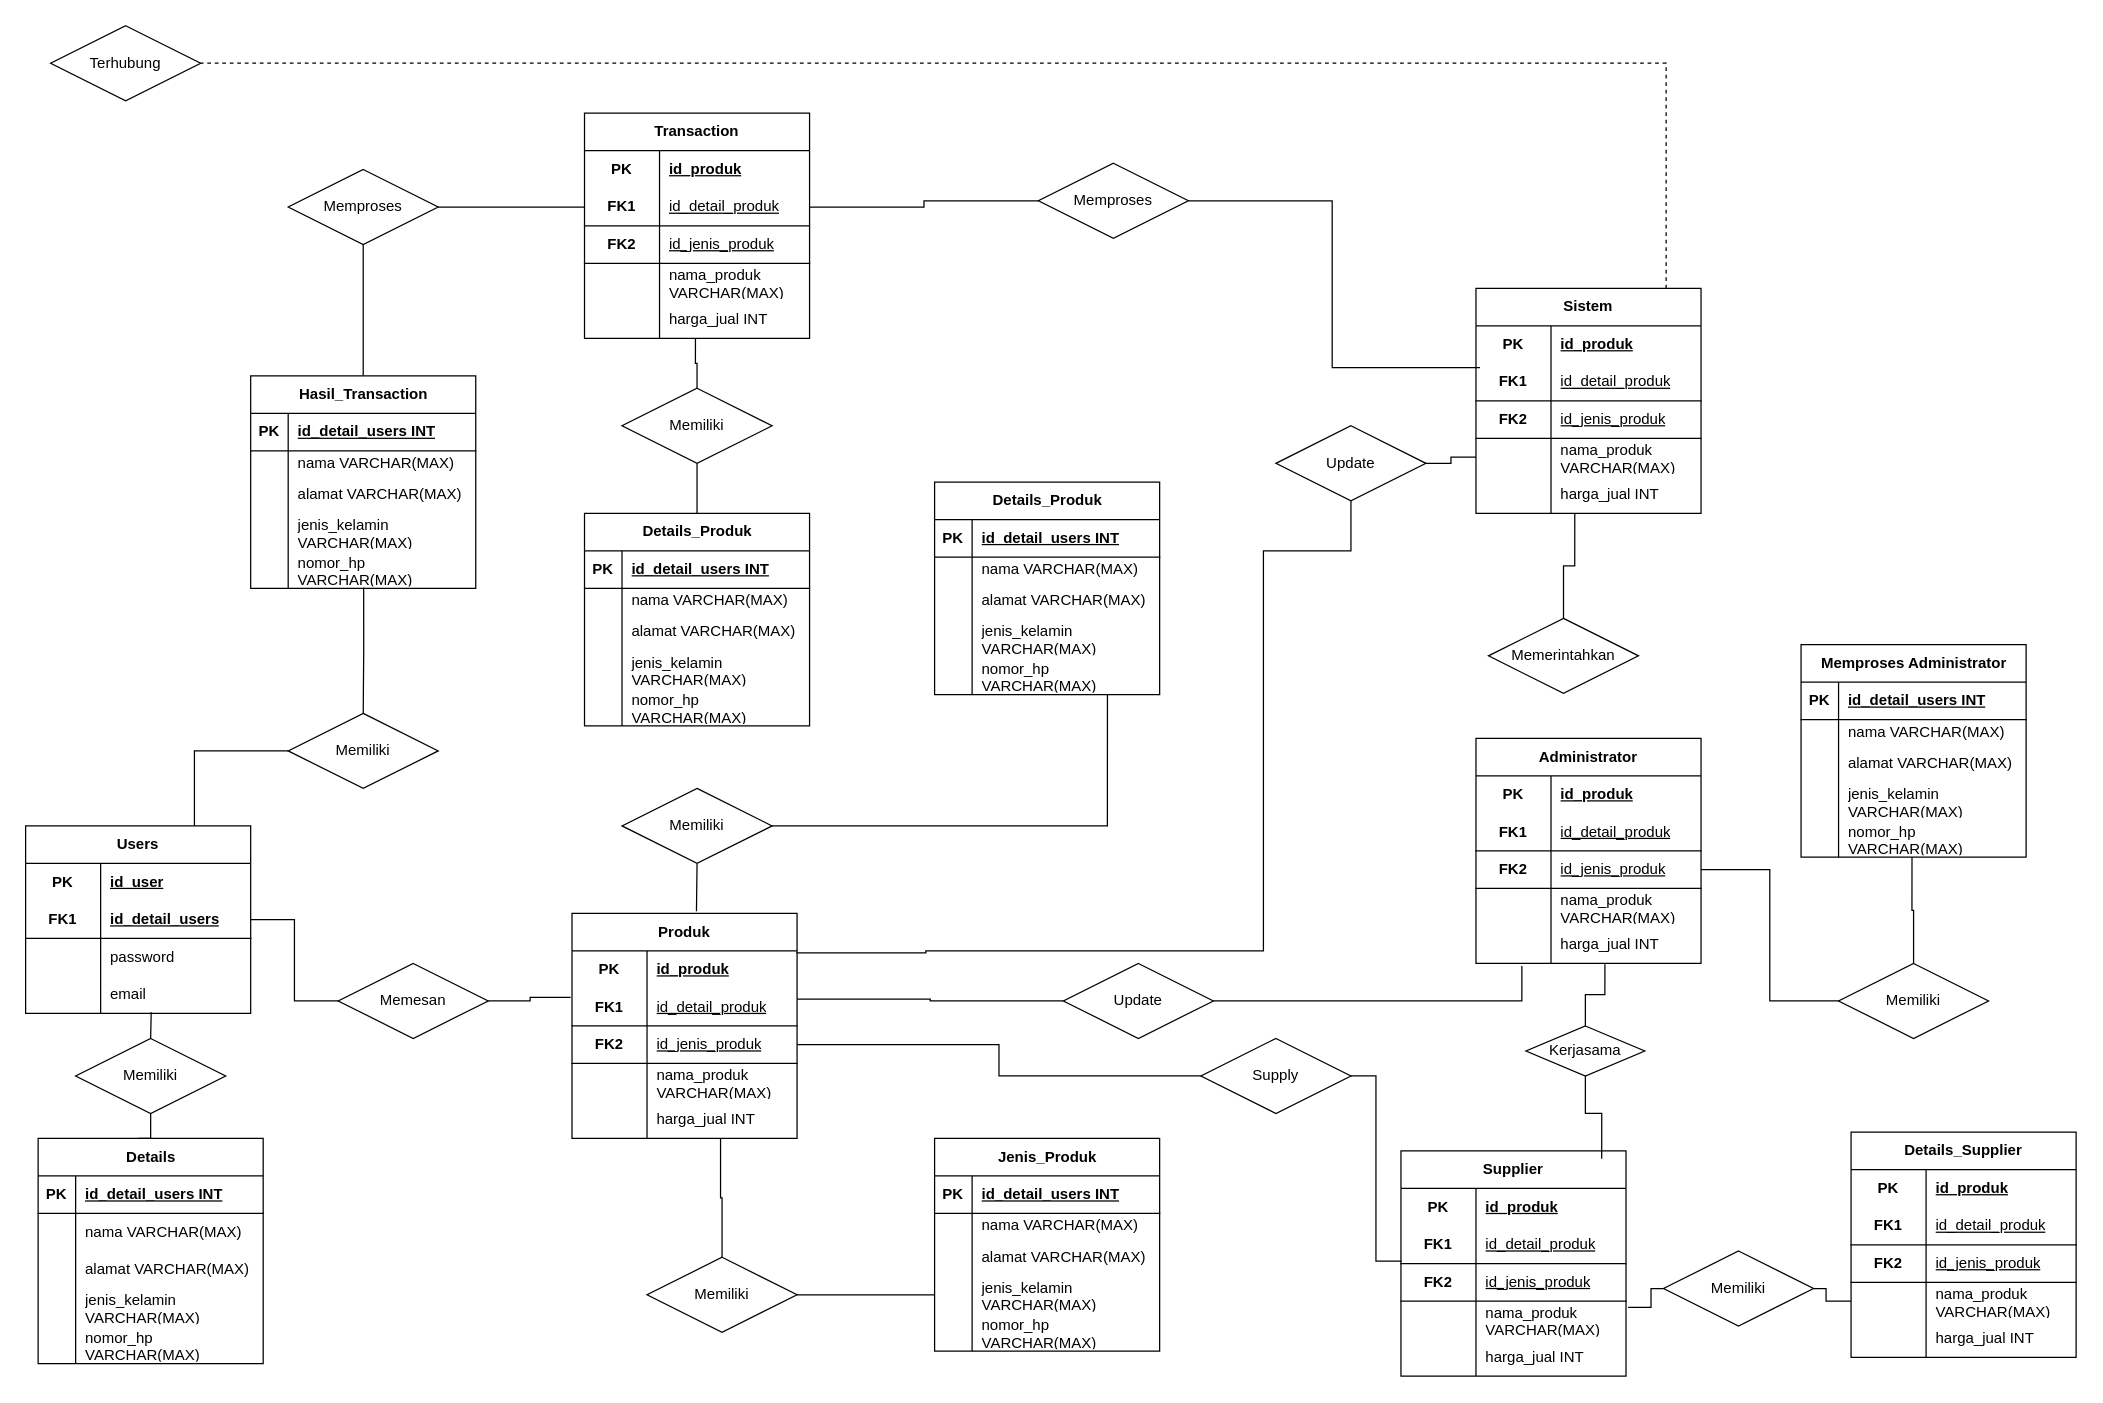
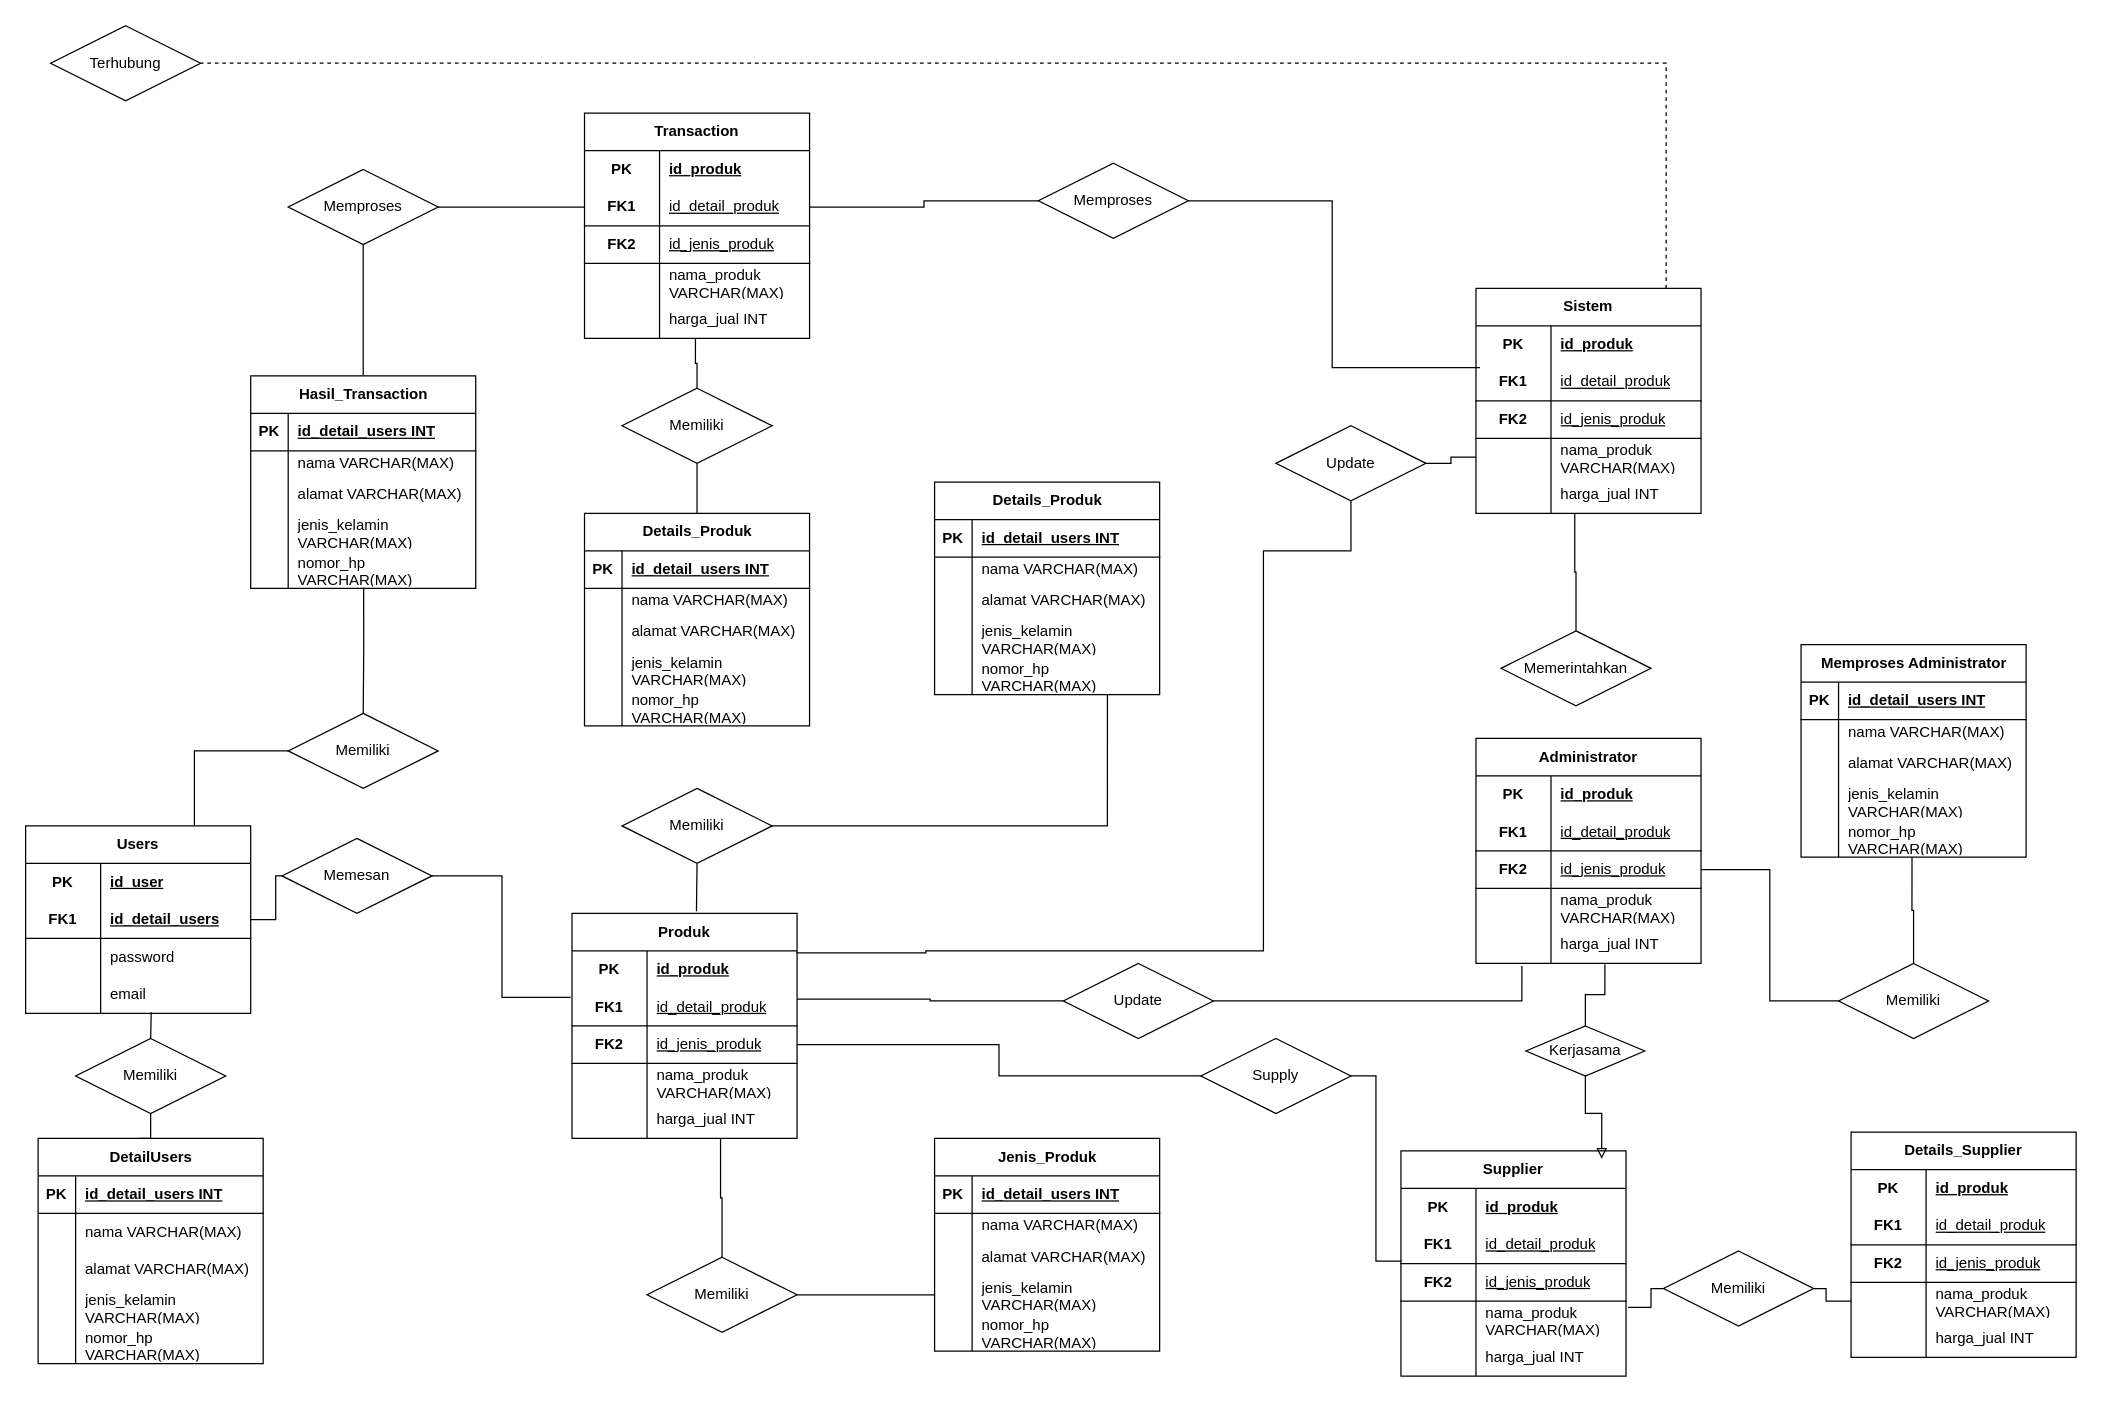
node "Memerintahkan": moved (1563, 656) -> (1576, 668)
node "Memesan": moved (413, 1001) -> (357, 876)
edge "Kerjasama" -- "Supplier": arrowhead none -> block
node "Details": label "Details" -> "DetailUsers"
